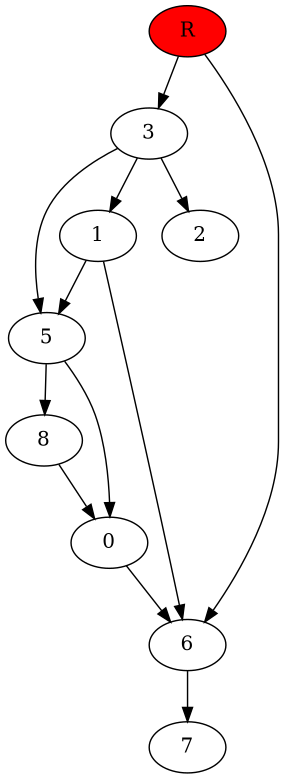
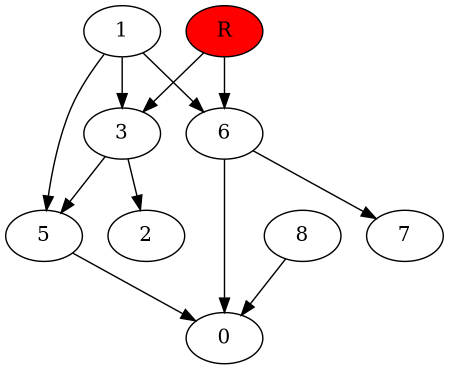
edge "3" -> "1": reversed
edge "5" -> "8": removed
edge "0" -> "6": reversed
